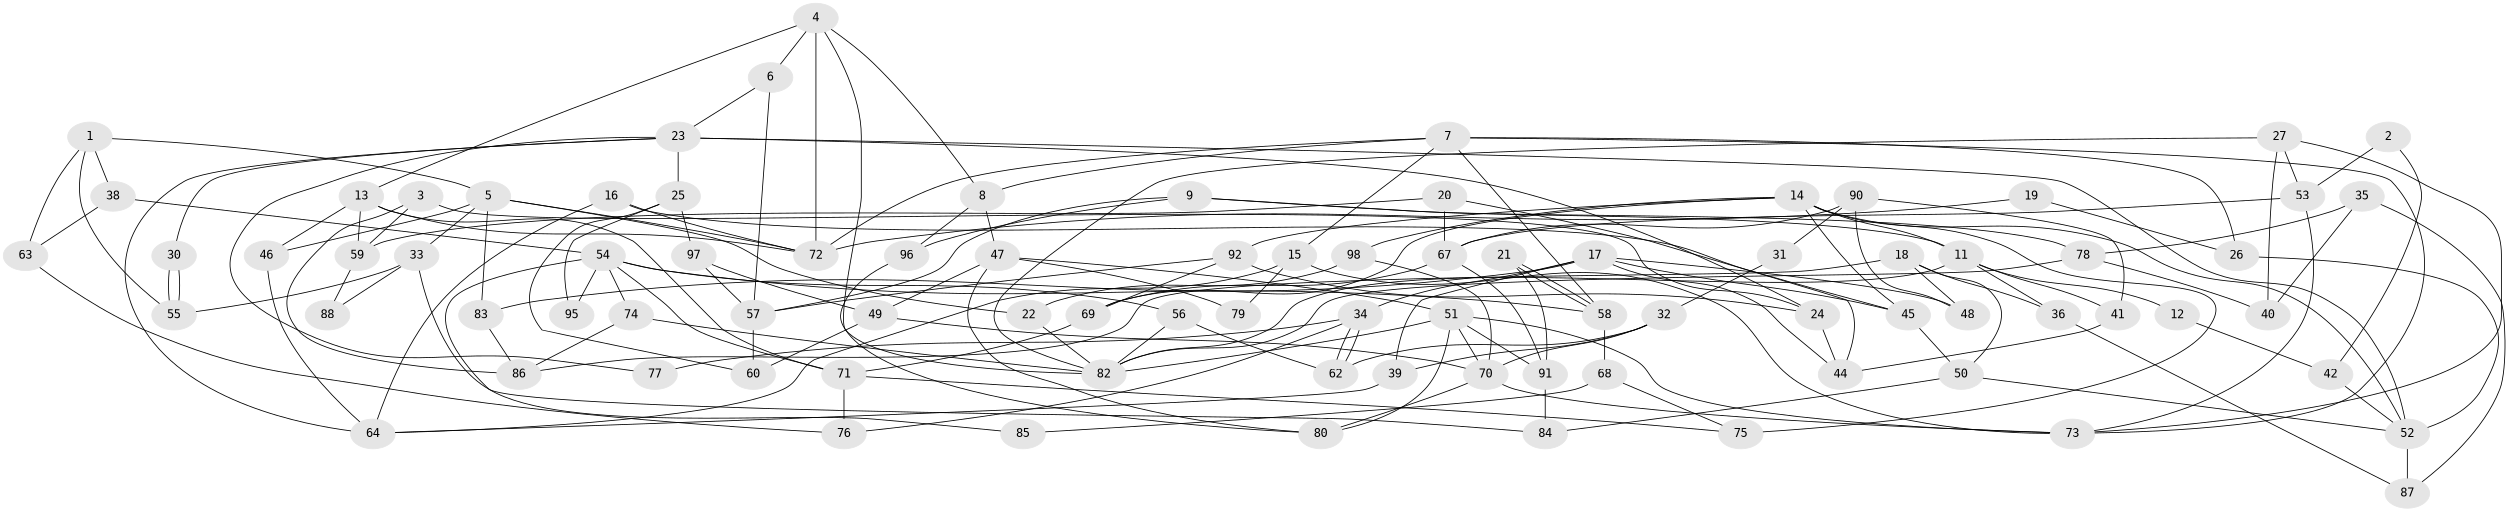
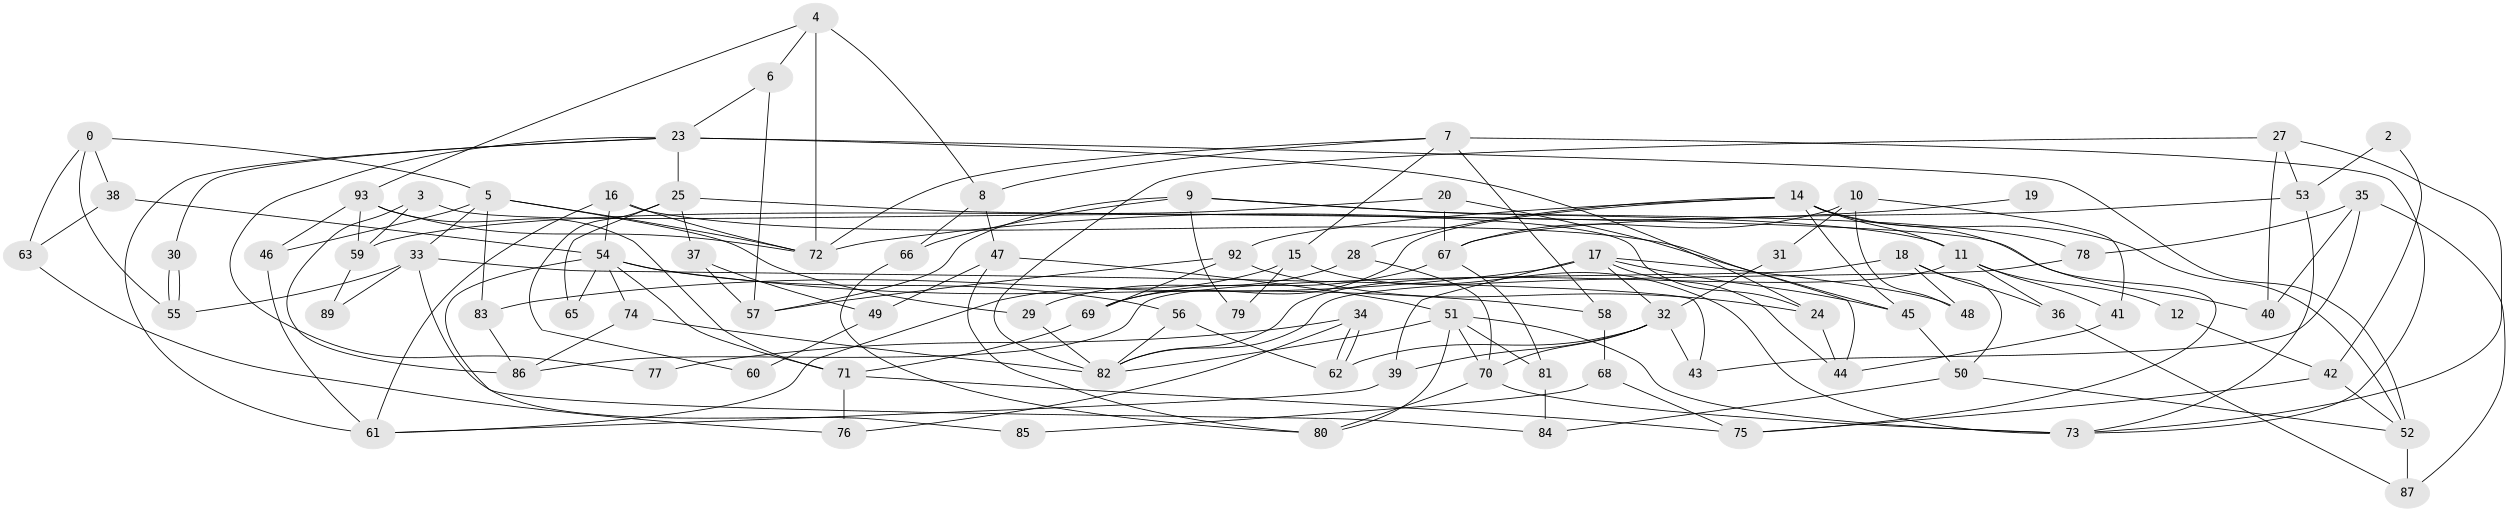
node "1": label "1" -> "0"
node "13": label "13" -> "93"
node "90": label "90" -> "10"
edge "16" -- "54": added
node "97": label "97" -> "37"
node "96": label "96" -> "66"
node "98": label "98" -> "28"
node "21": removed
node "26": removed
edge "4" -- "82": removed
edge "47" -- "79": now "9" -- "79"
edge "17" -- "34": now "17" -- "32"
edge "78" -- "40": now "25" -- "40"
node "88": label "88" -> "89"
node "95": label "95" -> "65"
node "22": label "22" -> "29"
edge "57" -- "60": removed
edge "49" -- "70": removed
node "91": label "91" -> "81"
node "43": added
edge "42" -- "75": added
node "64": label "64" -> "61"
